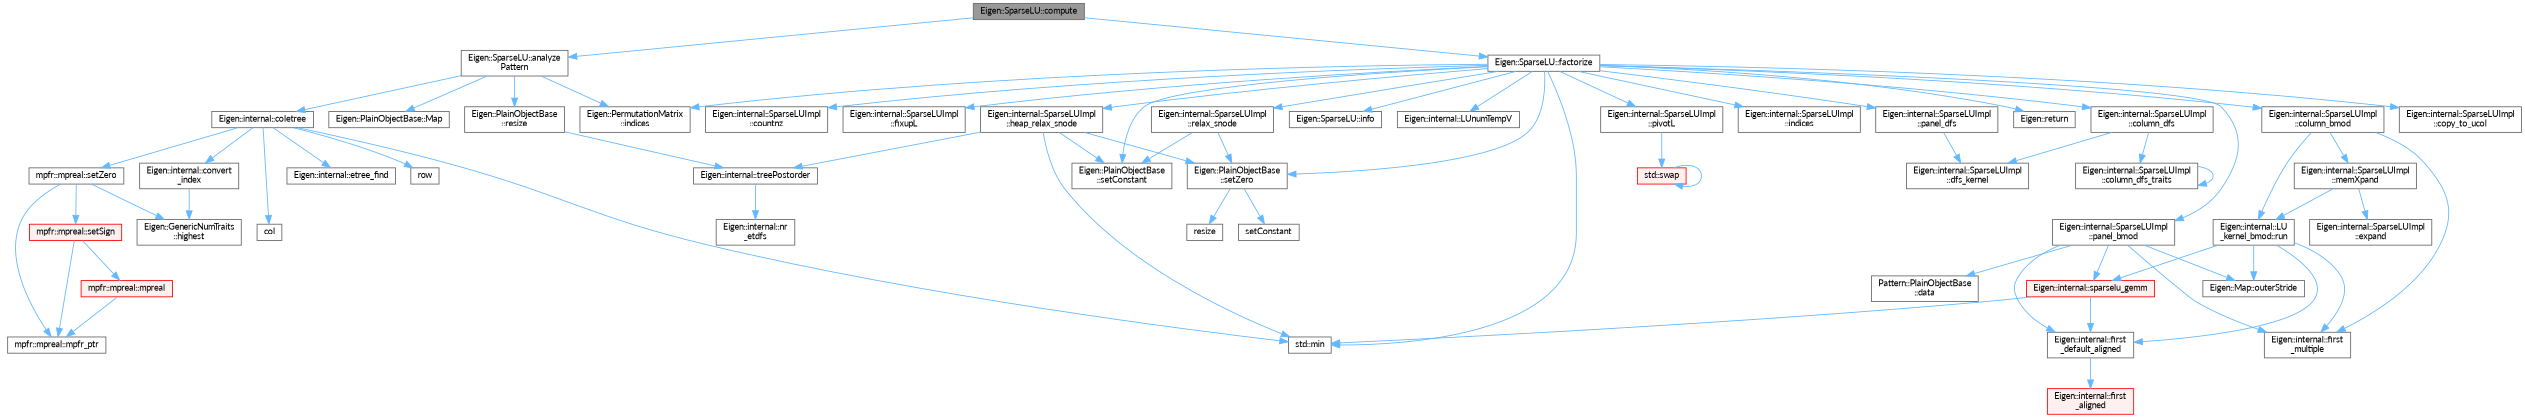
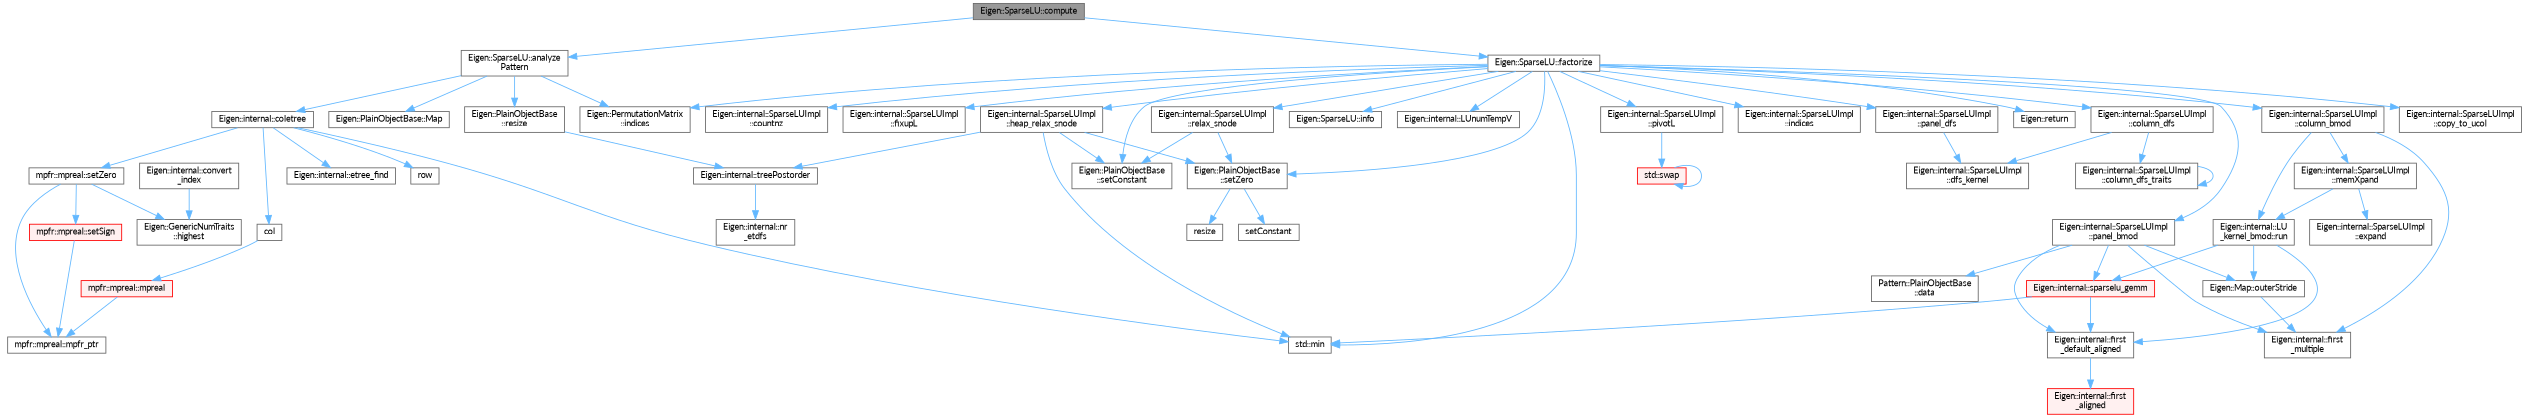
edge "Eigen::internal::coletree" -> "Eigen::internal::convert _index": removed
edge "mpfr::mpreal::setSign" -> "mpfr::mpreal::mpreal": now "col" -> "mpfr::mpreal::mpreal"
edge "Eigen::internal::LU _kernel_bmod::run" -> "Eigen::internal::first _multiple": now "Eigen::Map::outerStride" -> "Eigen::internal::first _multiple"
